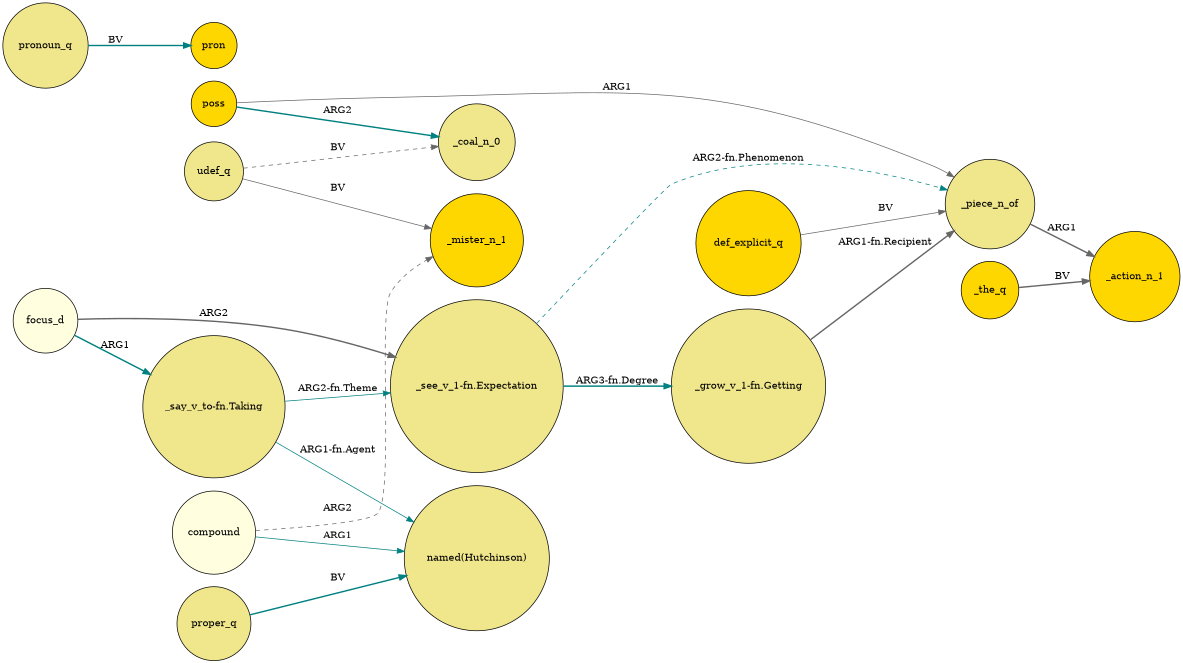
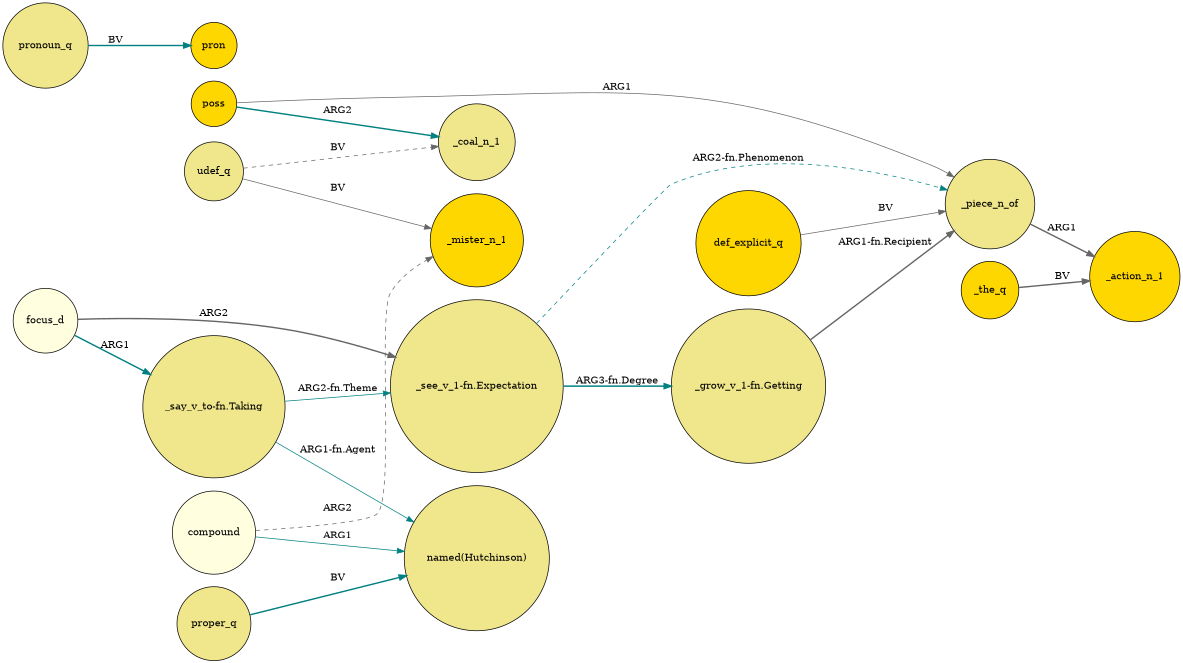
node "_coal_n_0": label "_coal_n_0" -> "_coal_n_1"
